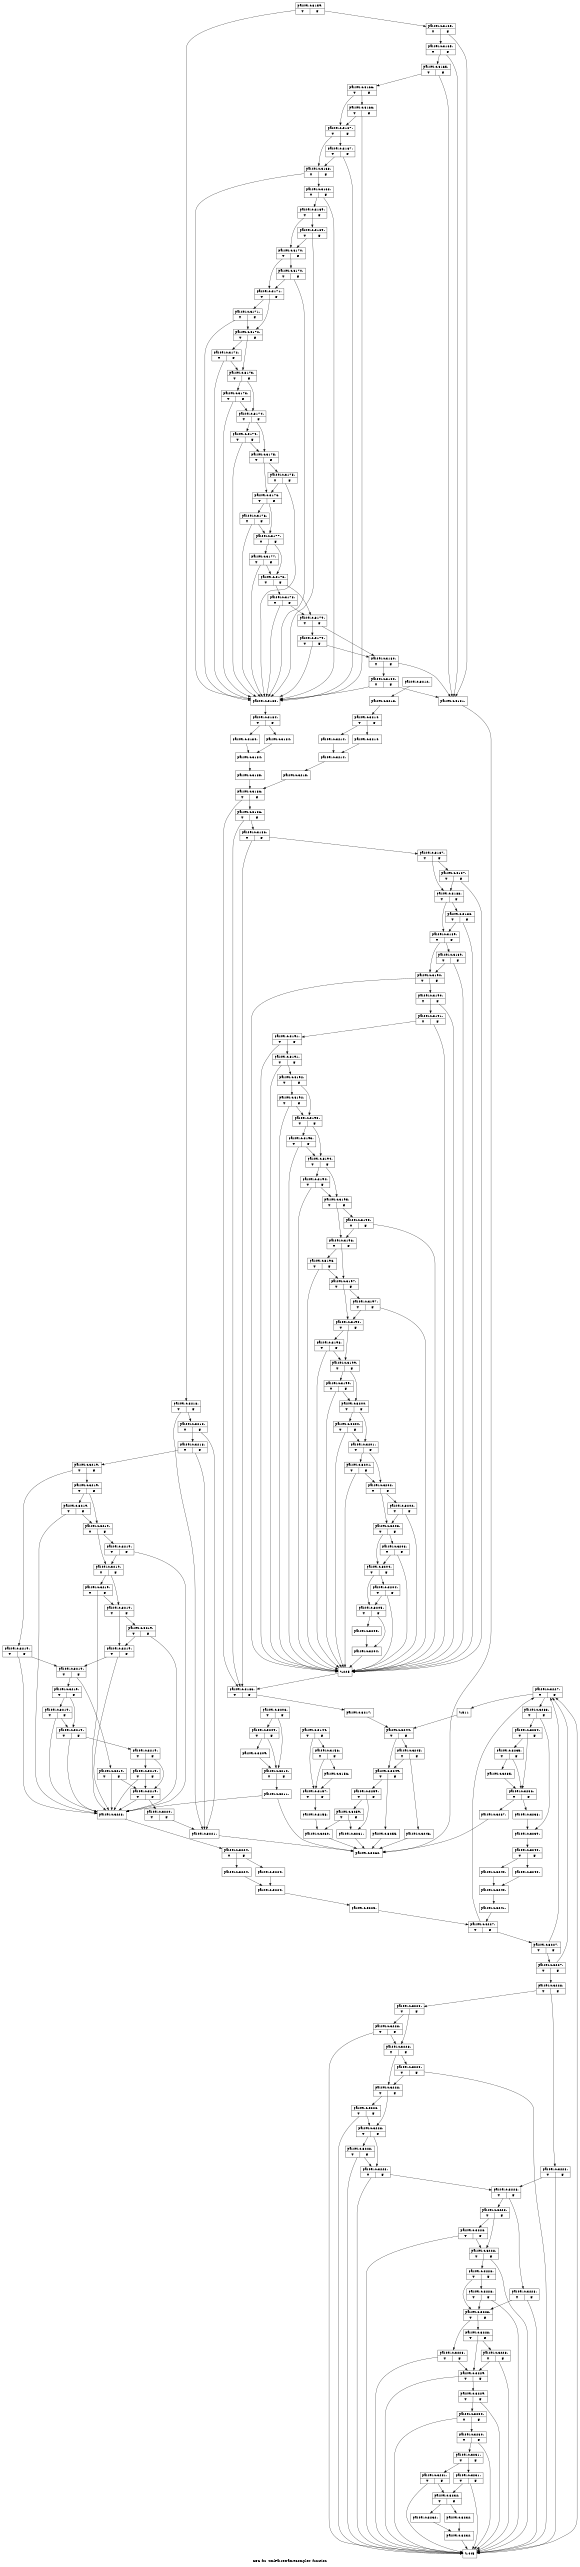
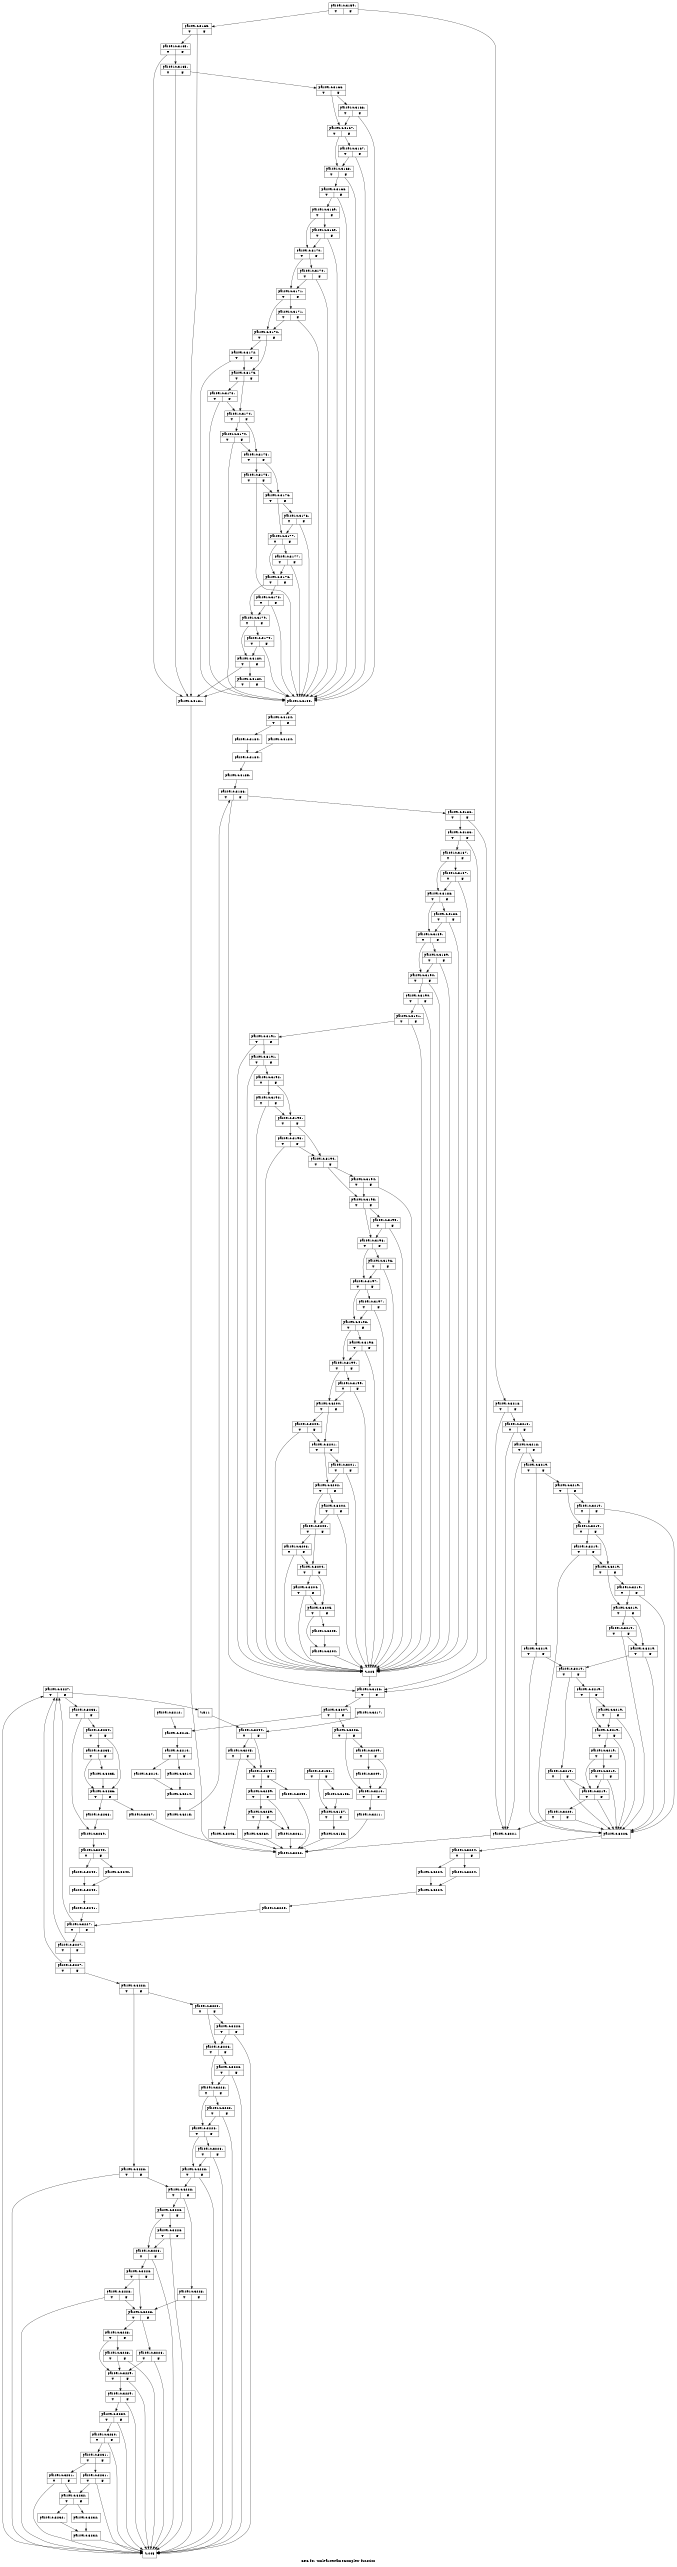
node "parser.c:3207:": added
node "parser.c:3144:": removed
edge "parser.c:3211:" -> "parser.c:3223:": now "parser.c:3220:" -> "parser.c:3223:"
edge "parser.c:3158:" -> "parser.c:3260:": now "parser.c:3158:" -> "parser.c:3262:"
